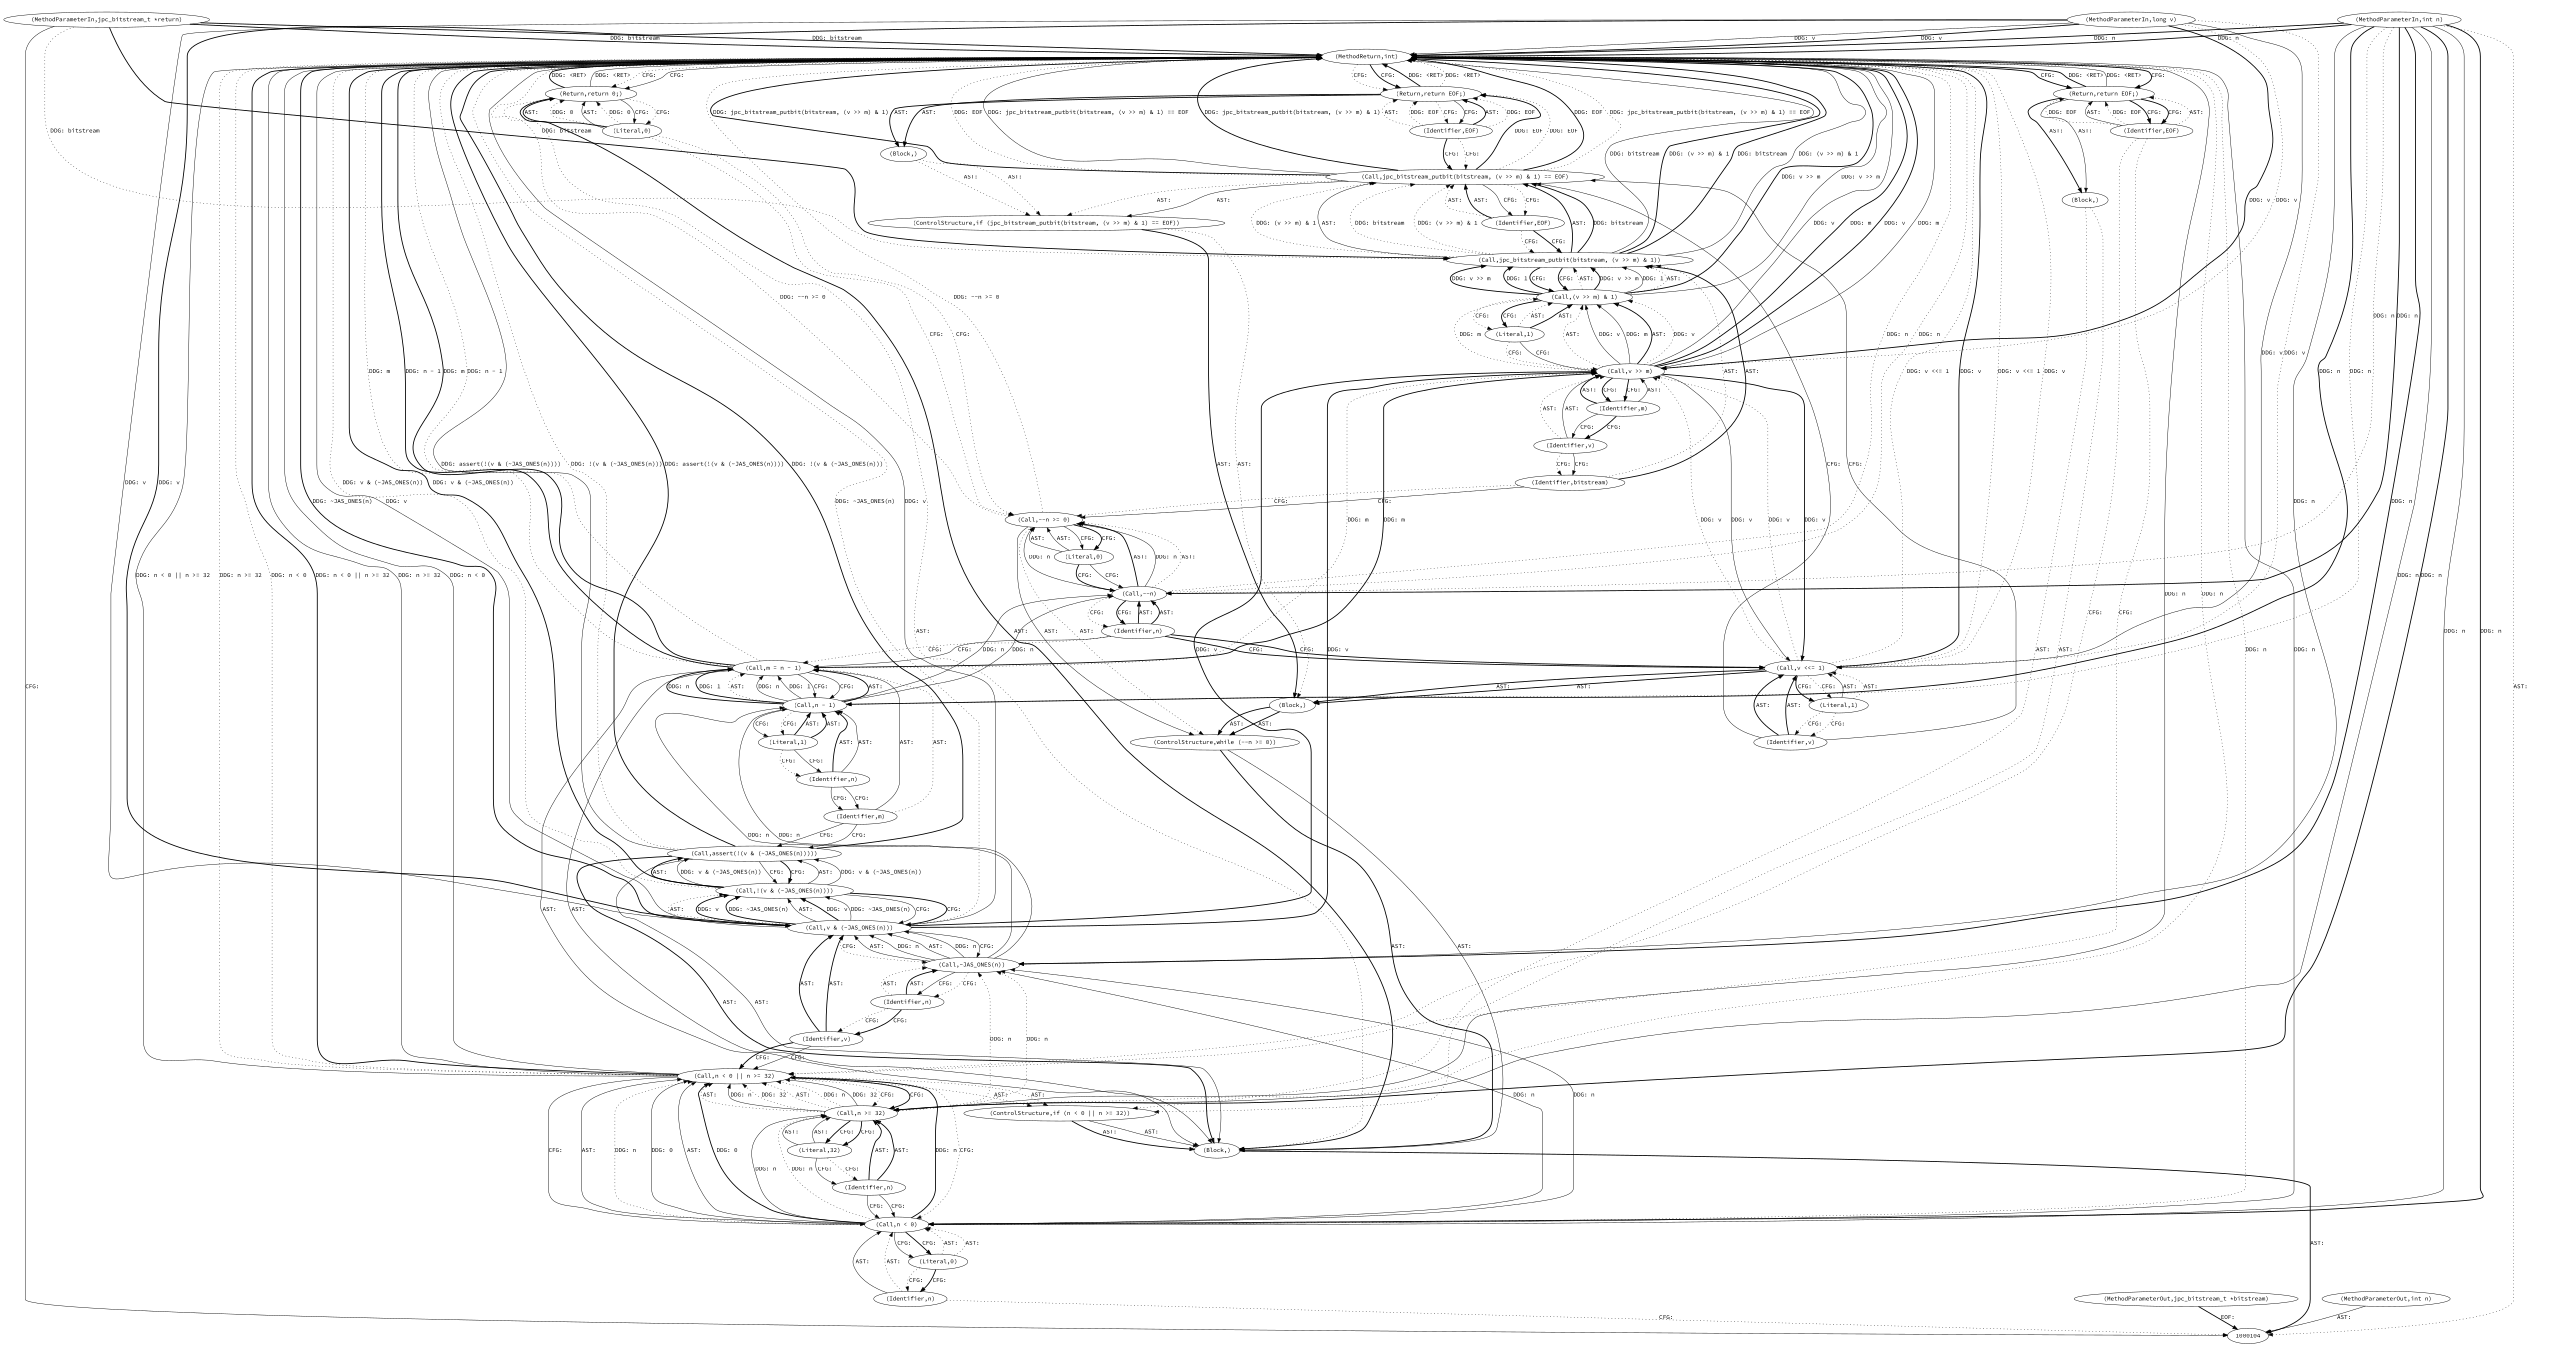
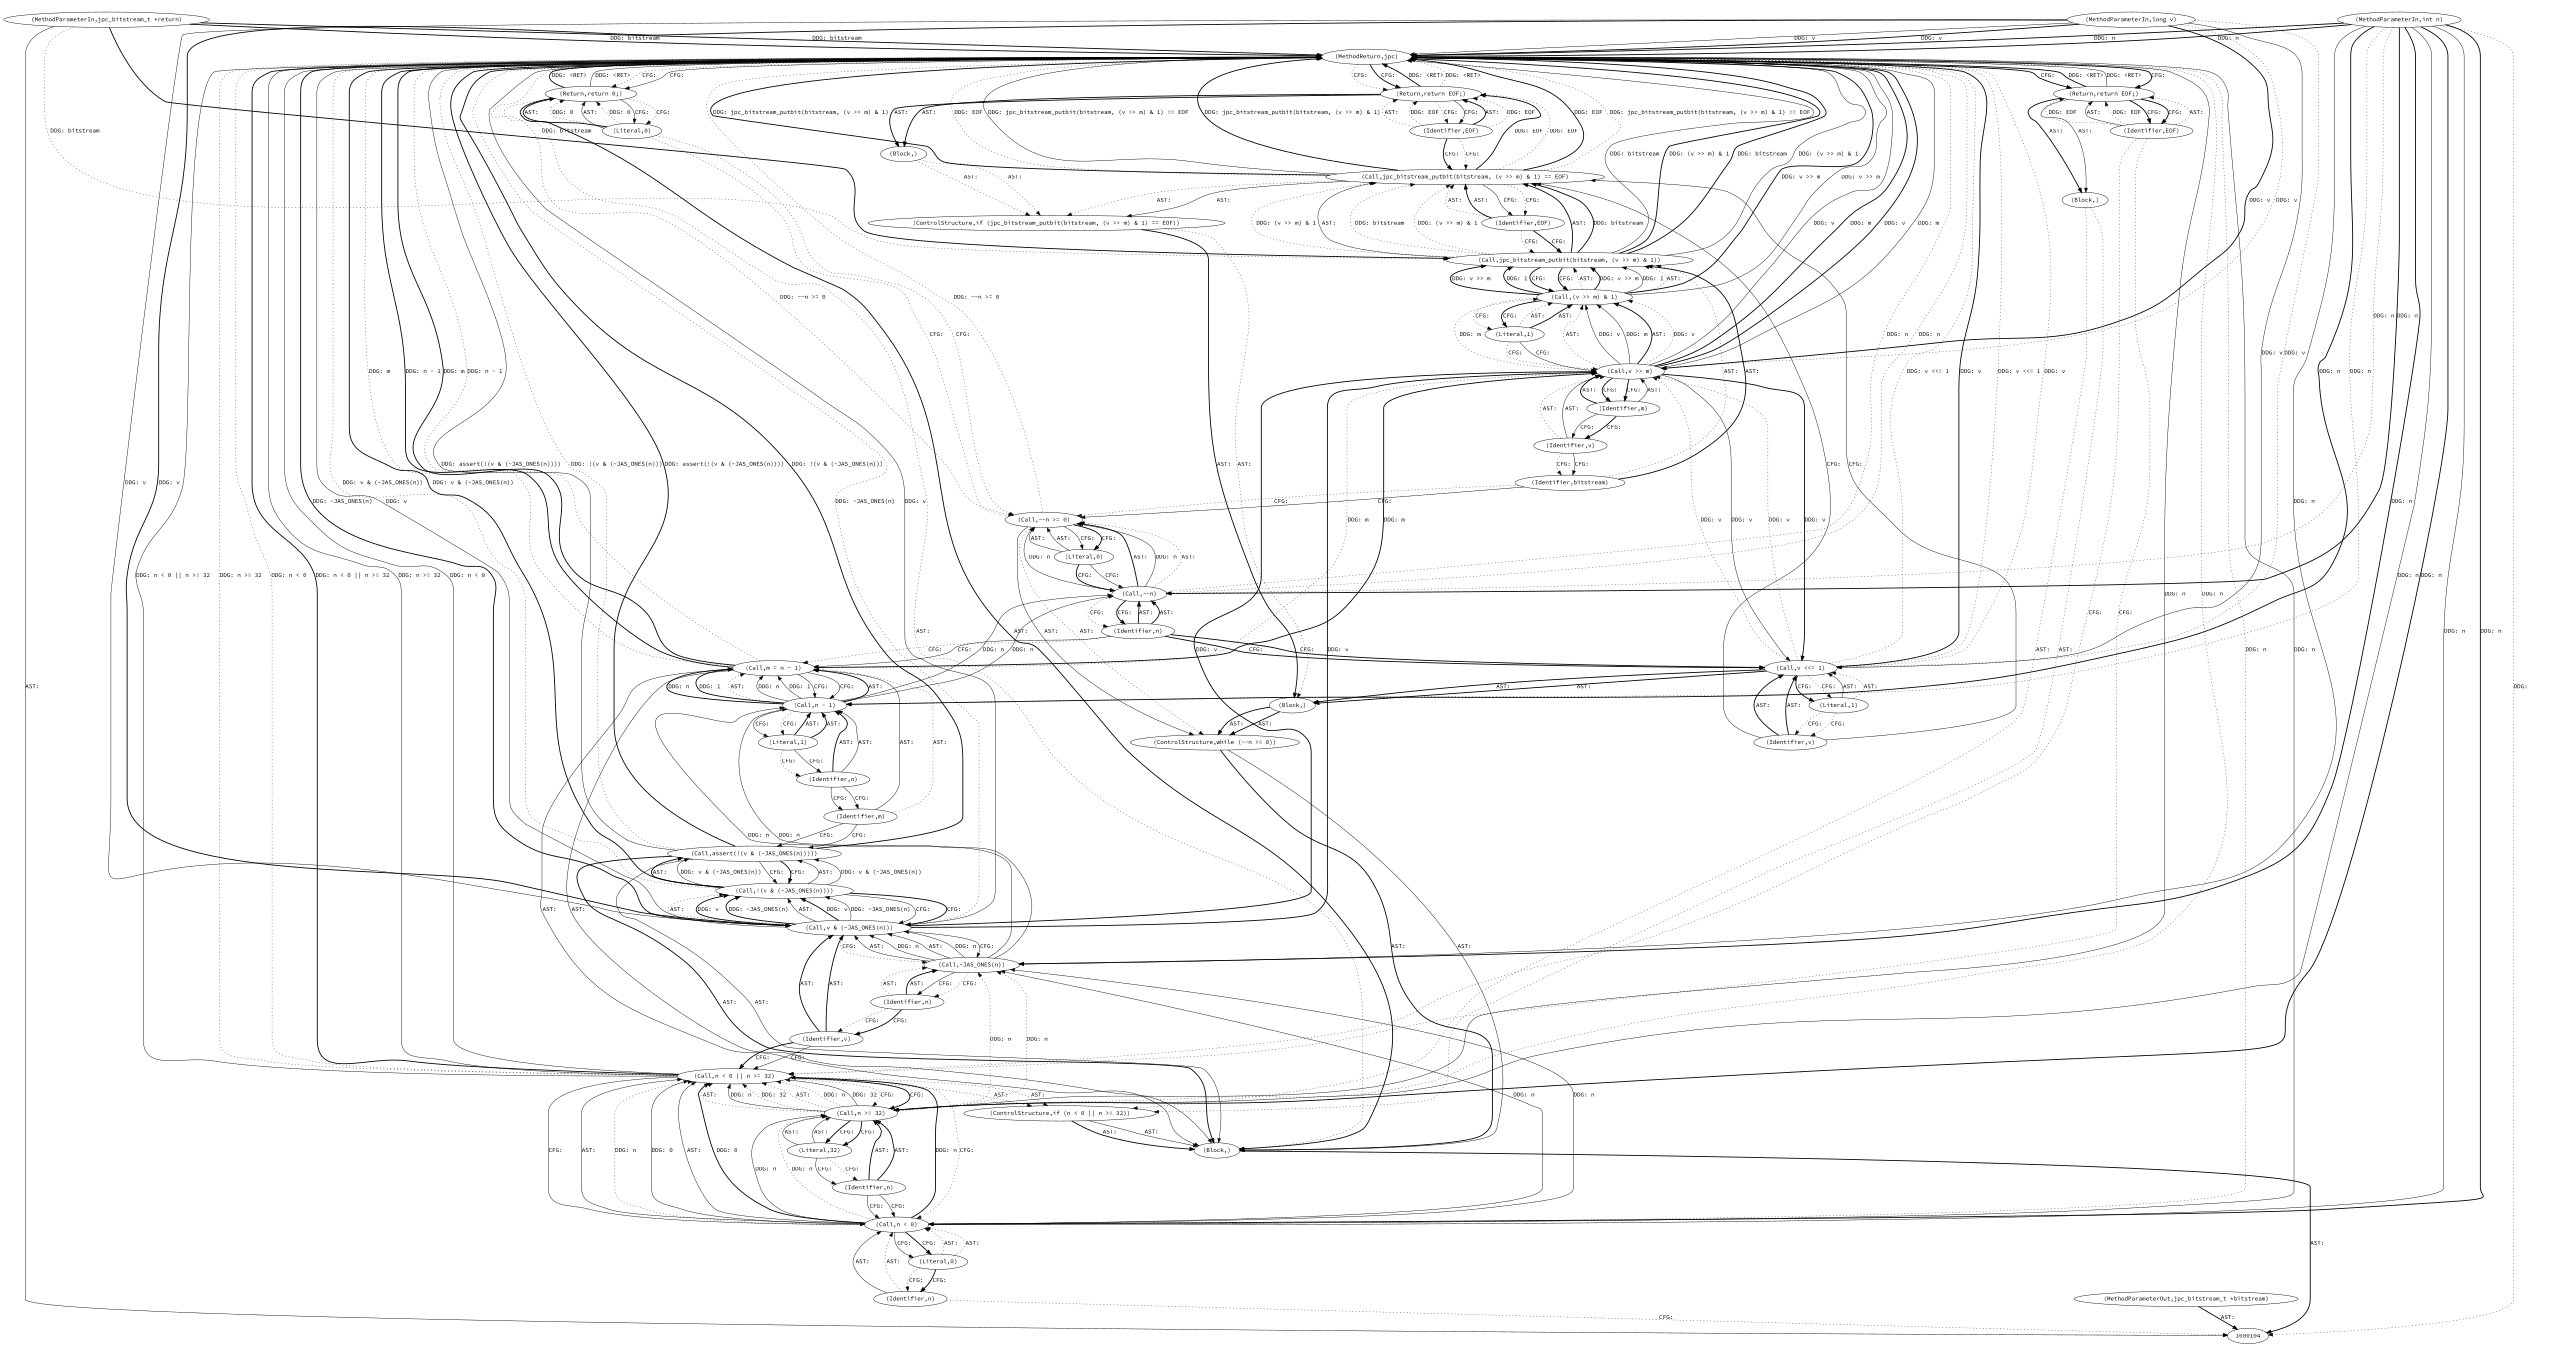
node "(MethodReturn,int)": label "(MethodReturn,int)" -> "(MethodReturn,jpc)"
edge "(MethodParameterIn,jpc_bitstream_t *return)" -> "1000104": label "CFG: " -> "AST: "
edge "(MethodParameterIn,int n)" -> "1000104": label "AST: " -> "DDG: "
node "(MethodParameterOut,int n)": removed
edge "(MethodParameterOut,jpc_bitstream_t *bitstream)" -> "1000104": label "EOF: " -> "AST: "
